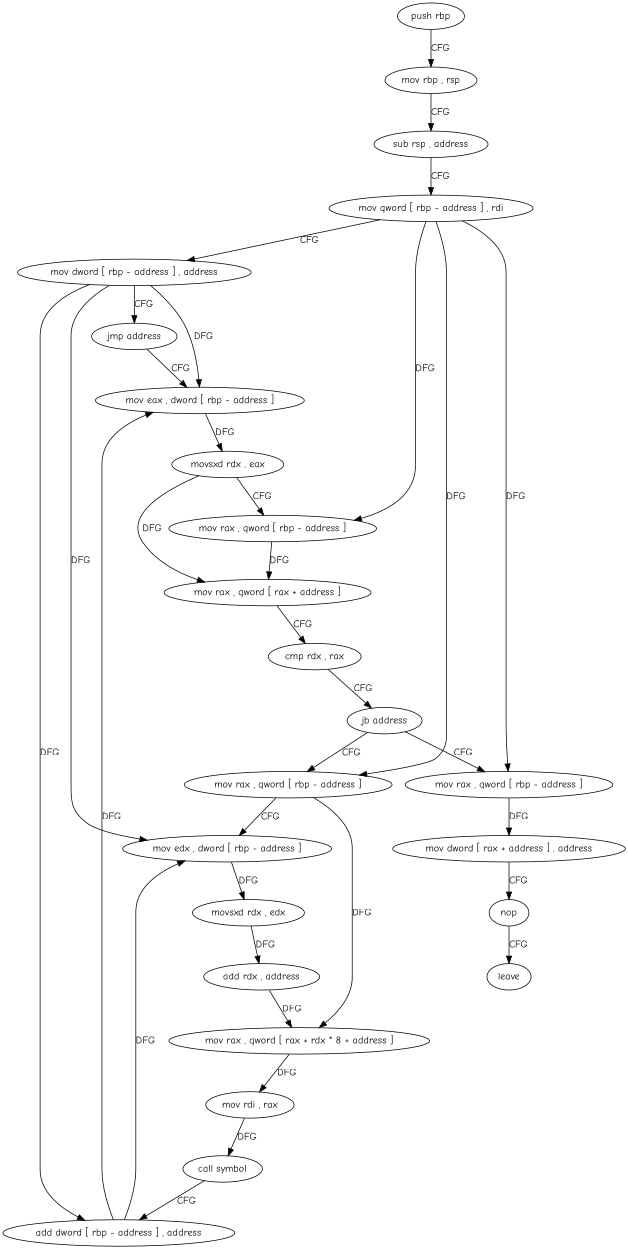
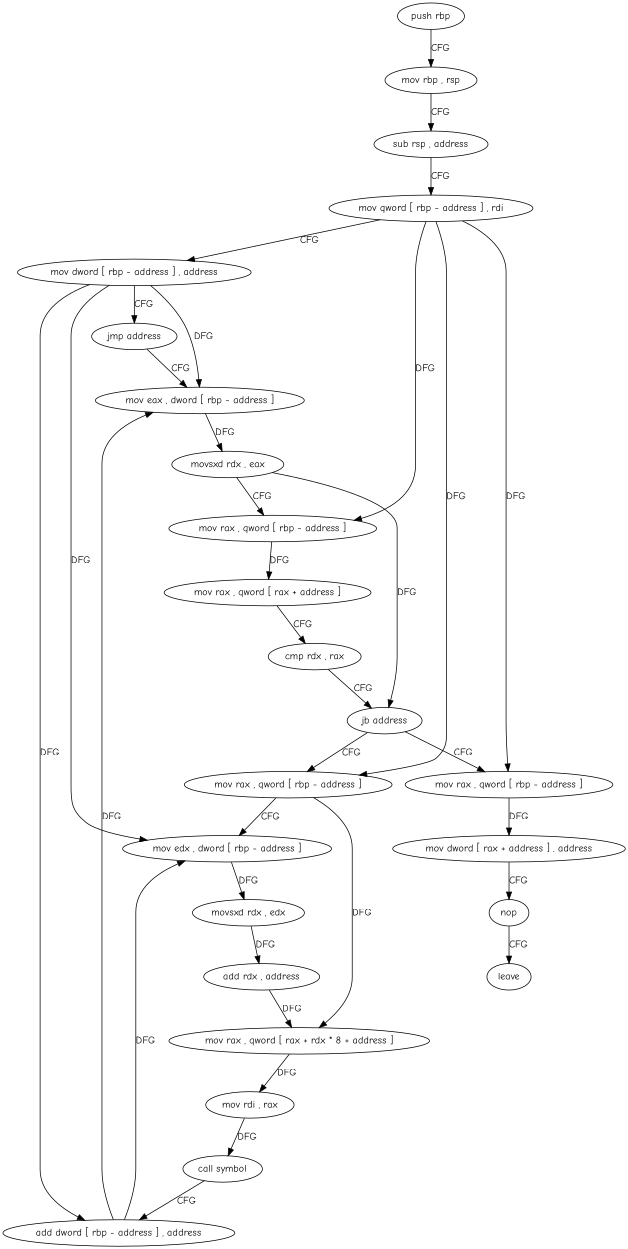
edge "movsxd rdx , eax" -> "mov rax , qword [ rax + address ]": now "movsxd rdx , eax" -> "jb address"
